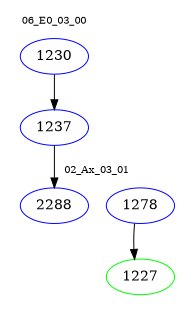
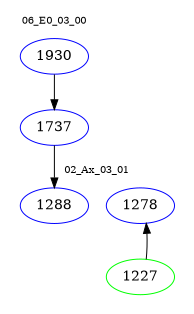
node "1230": label "1230" -> "1930"
node "1237": label "1237" -> "1737"
node "2288": label "2288" -> "1288"
edge "1278" -> "1227": reversed
